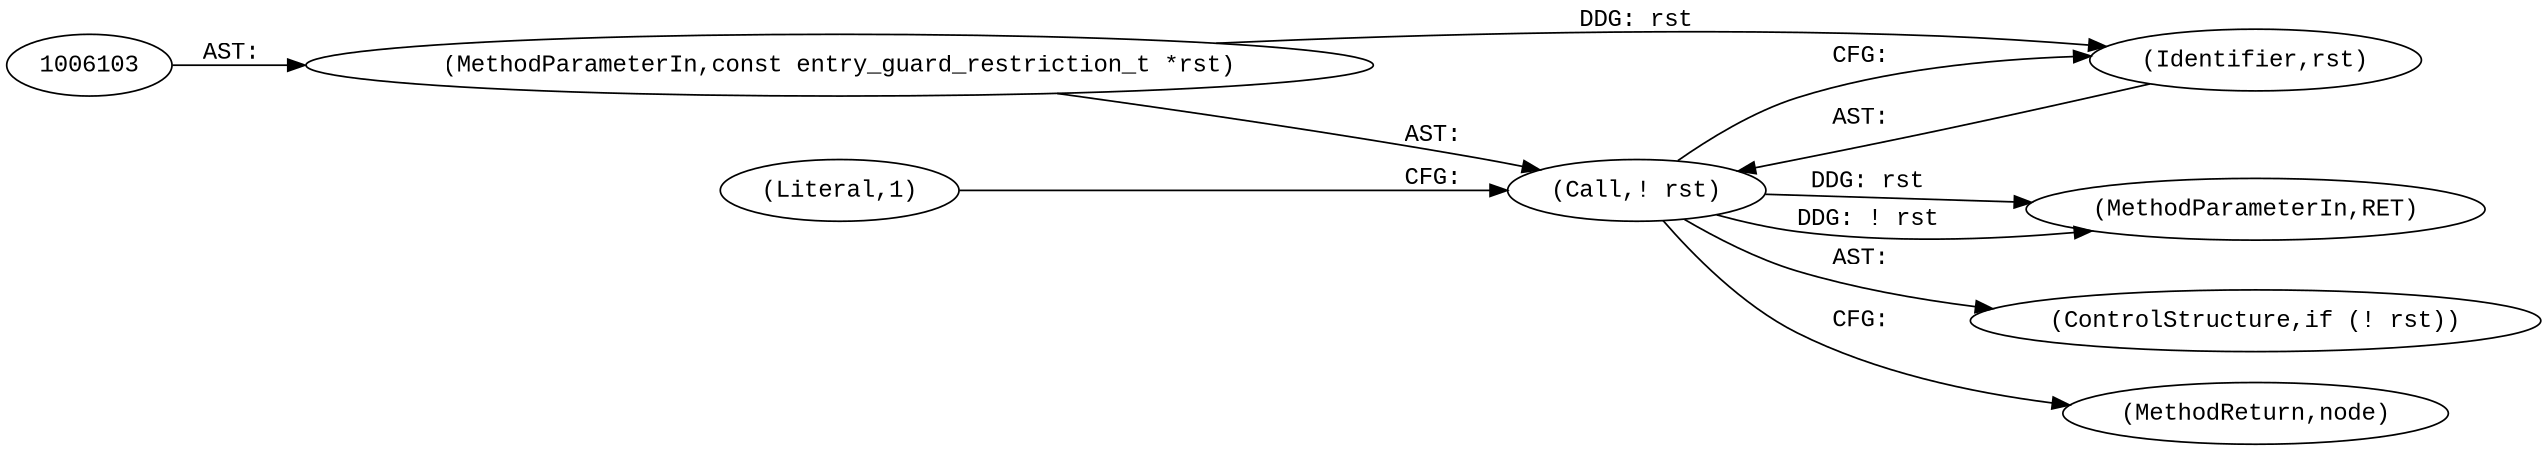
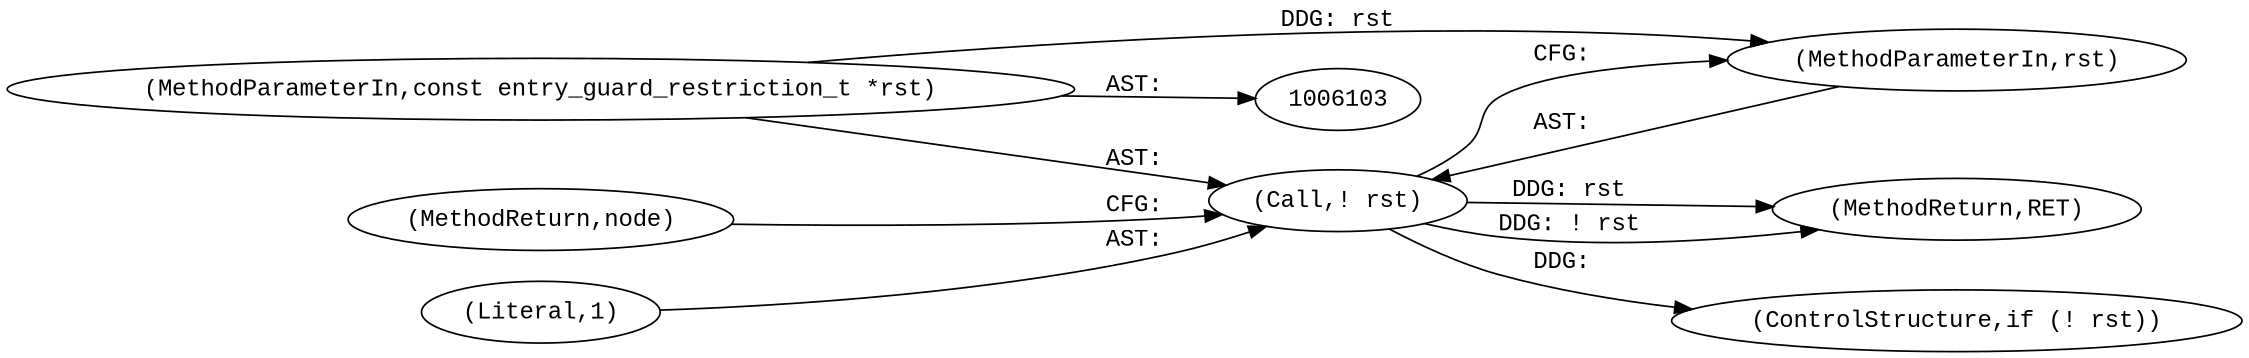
node "(Identifier,rst)": label "(Identifier,rst)" -> "(MethodParameterIn,rst)"
edge "1006103" -> "(MethodParameterIn,const entry_guard_restriction_t *rst)": reversed
edge "(Literal,1)" -> "(Call,! rst)": label "CFG: " -> "AST: "
node "(MethodParameterIn,RET)": label "(MethodParameterIn,RET)" -> "(MethodReturn,RET)"
edge "(Call,! rst)" -> "(ControlStructure,if (! rst))": label "AST: " -> "DDG: "
edge "(Call,! rst)" -> "(MethodReturn,node)": reversed
